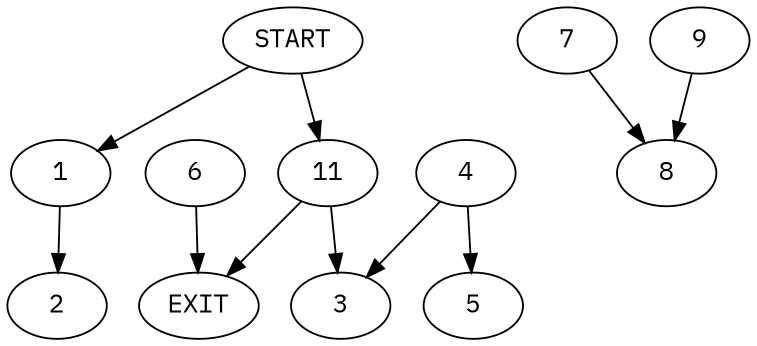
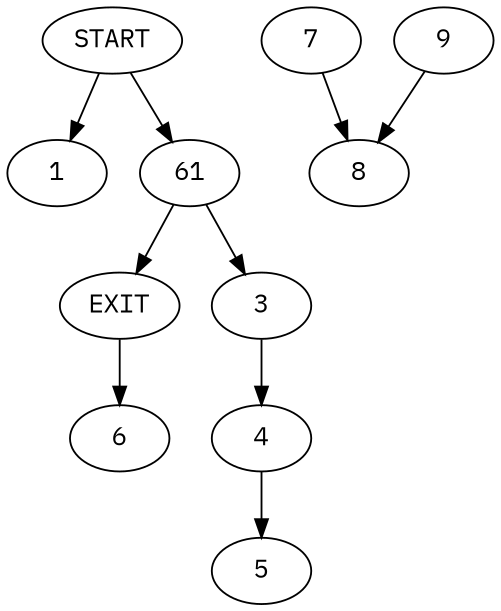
node "11": label "11" -> "61"
edge "6" -> "EXIT": reversed
edge "4" -> "3": reversed
node "2": removed
